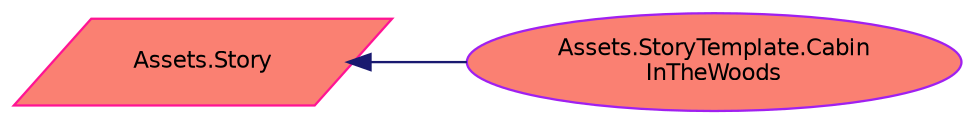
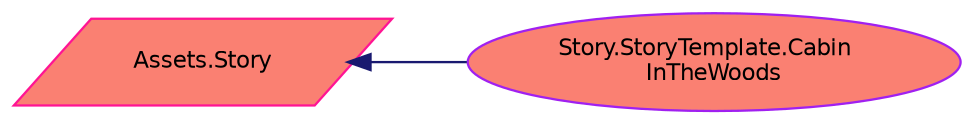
node "Assets.StoryTemplate.Cabin InTheWoods": label "Assets.StoryTemplate.Cabin InTheWoods" -> "Story.StoryTemplate.Cabin InTheWoods"
